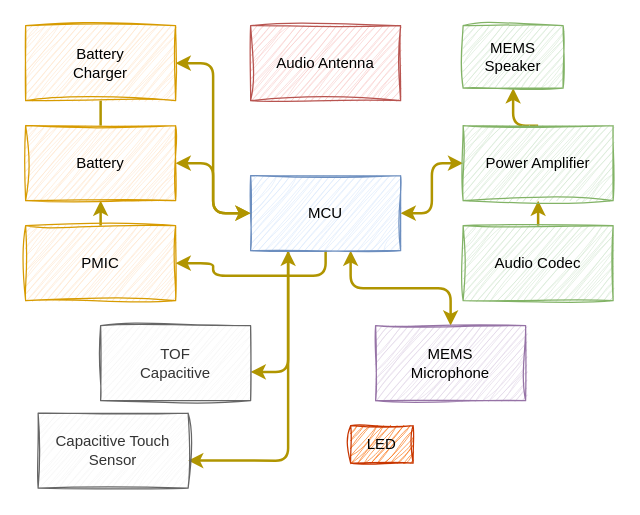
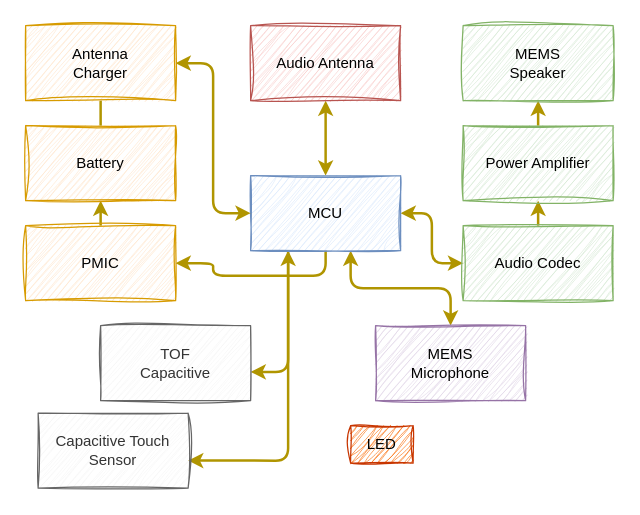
node "MEMS Speaker": size 100x63 -> 150x75
node "Battery Charger": label "Battery Charger" -> "Antenna Charger"
edge "Battery" -- "MCU": now "Audio Codec" -- "MCU"
edge "Power Amplifier" -- "MCU": now "Audio Antenna" -- "MCU"
